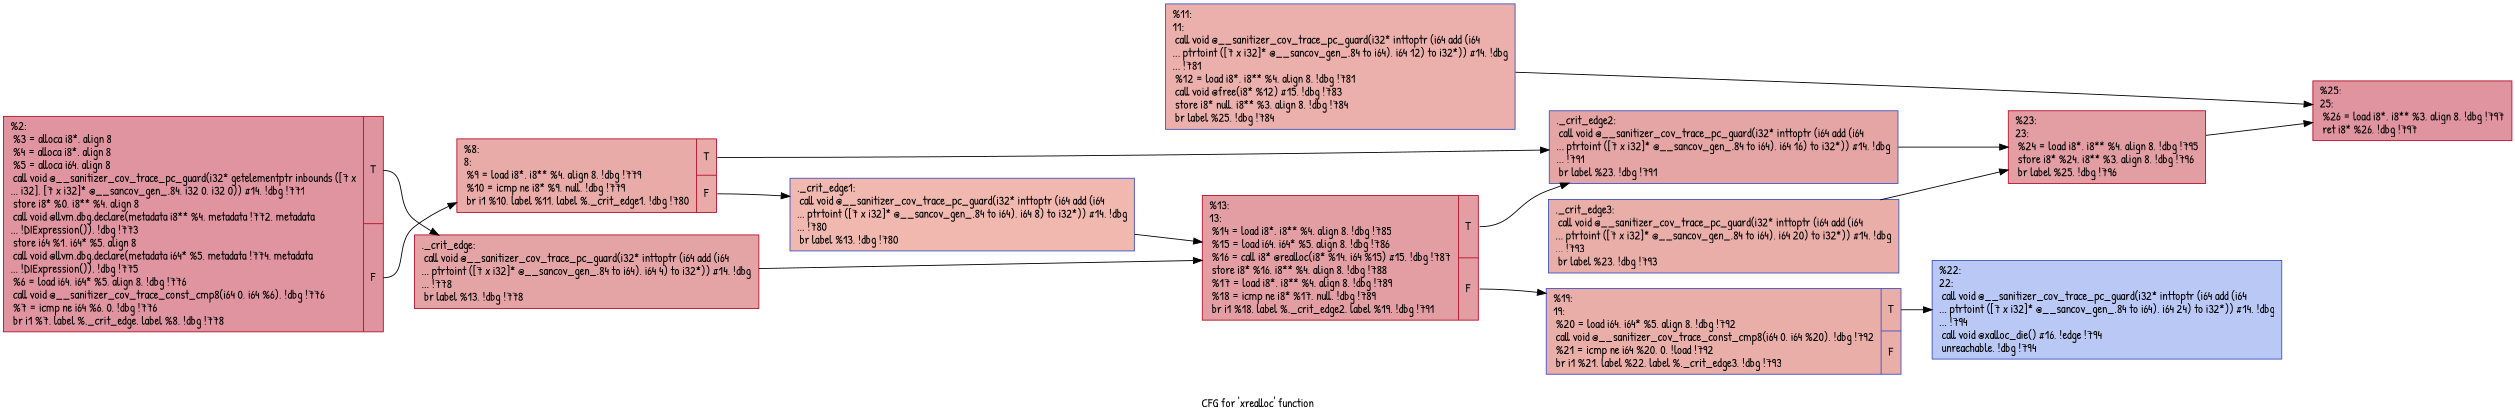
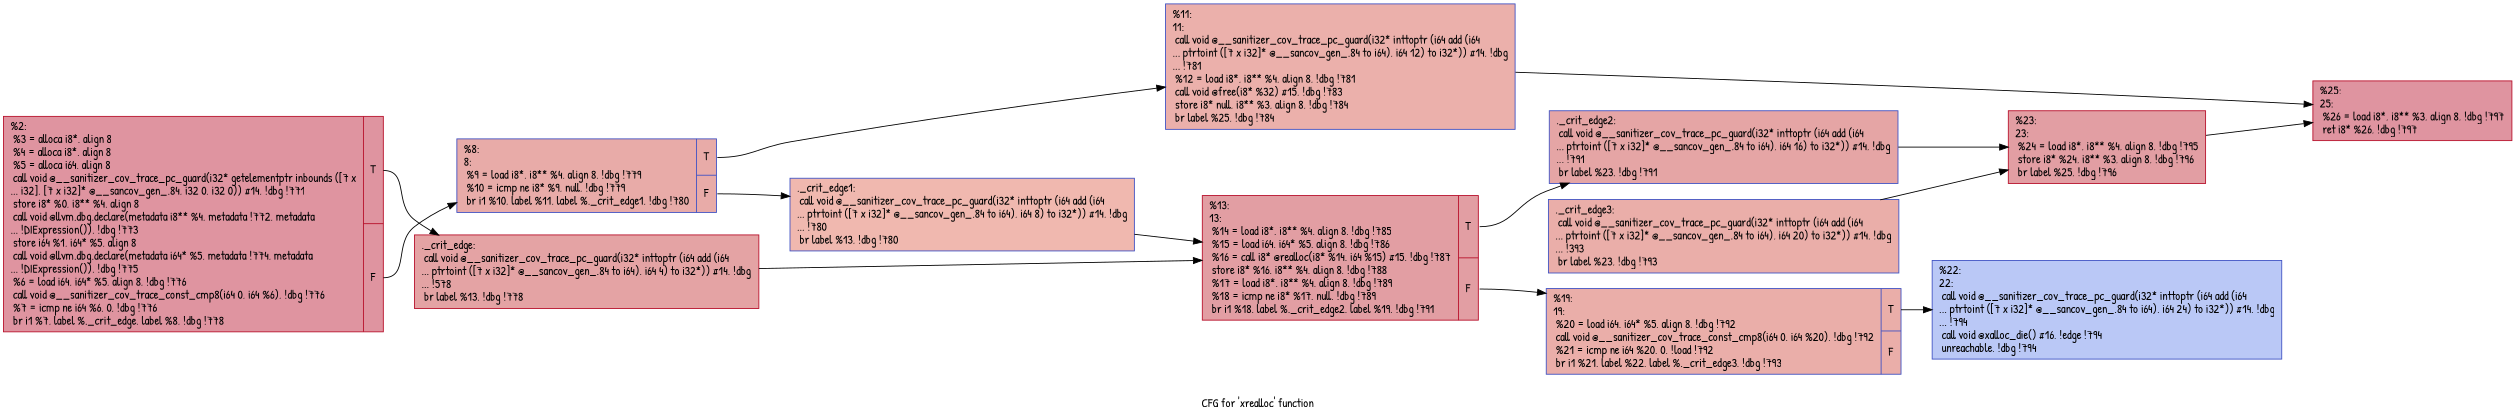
node "%11:": text "call void @free(i8* %12) #15, !dbg !783" -> "call void @free(i8* %32) #15, !dbg !783"
edge "%8:" -> "._crit_edge2:": now "%8:" -> "%11:"
node "%8:": color #b70d28ff -> #3d50c3ff
node "._crit_edge3:": text "... !793" -> "... !393"
node "._crit_edge:": text "... !778" -> "... !578"
